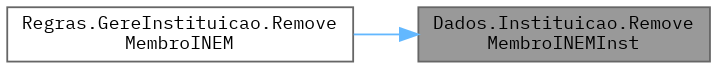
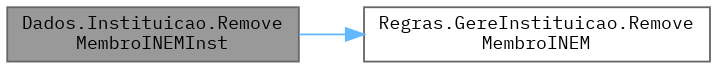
edge "Regras.GereInstituicao.Remove MembroINEM" -> "Dados.Instituicao.Remove MembroINEMInst": reversed
